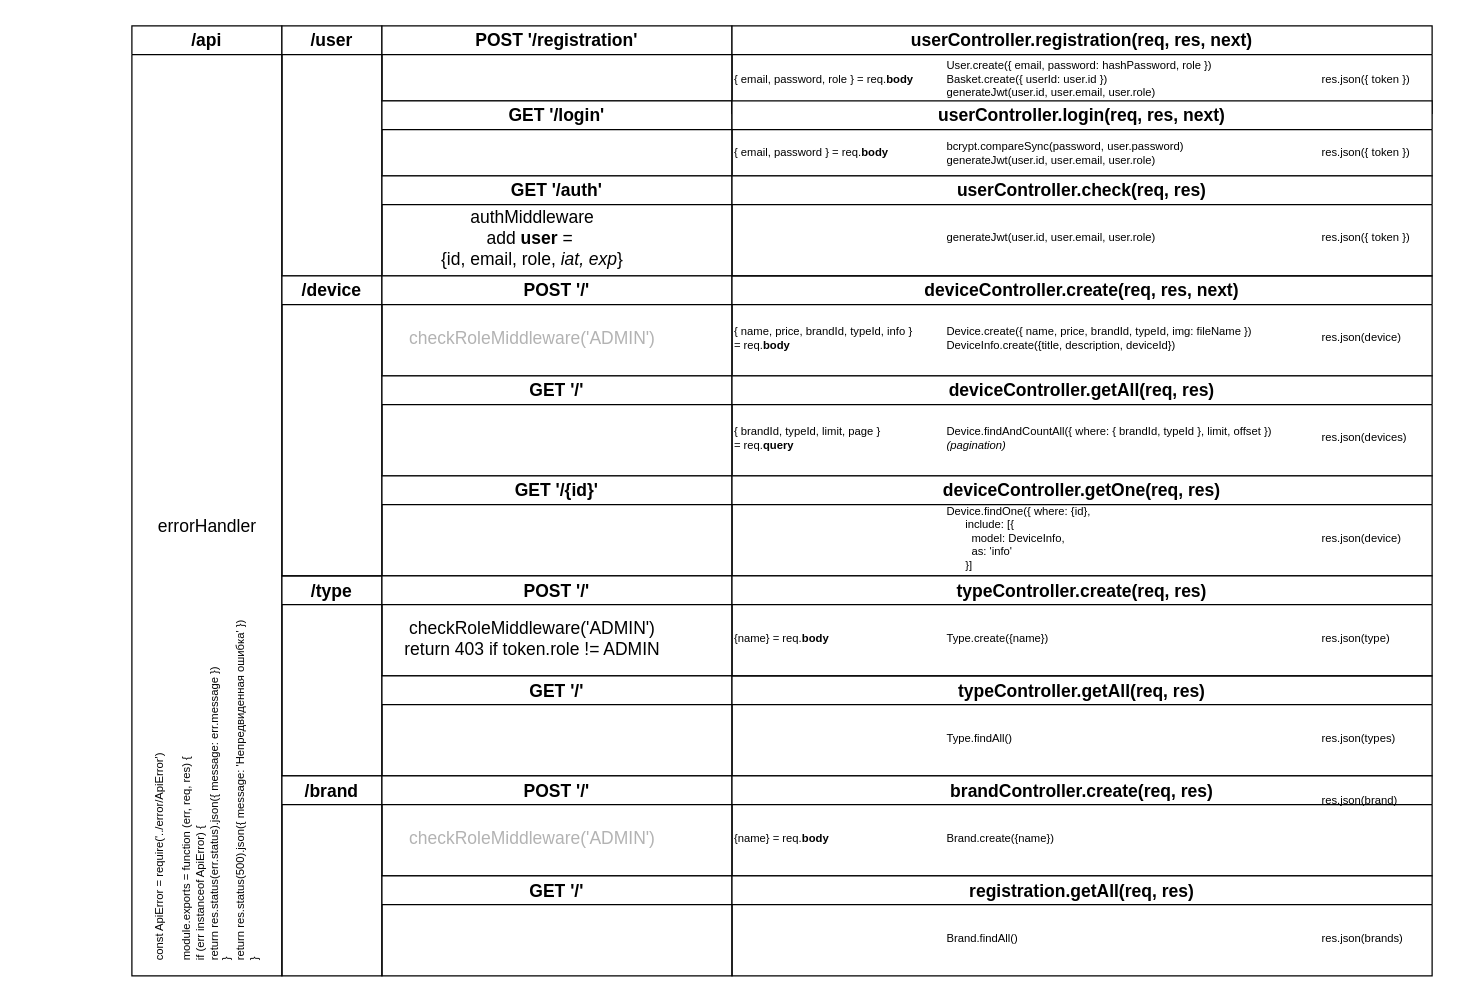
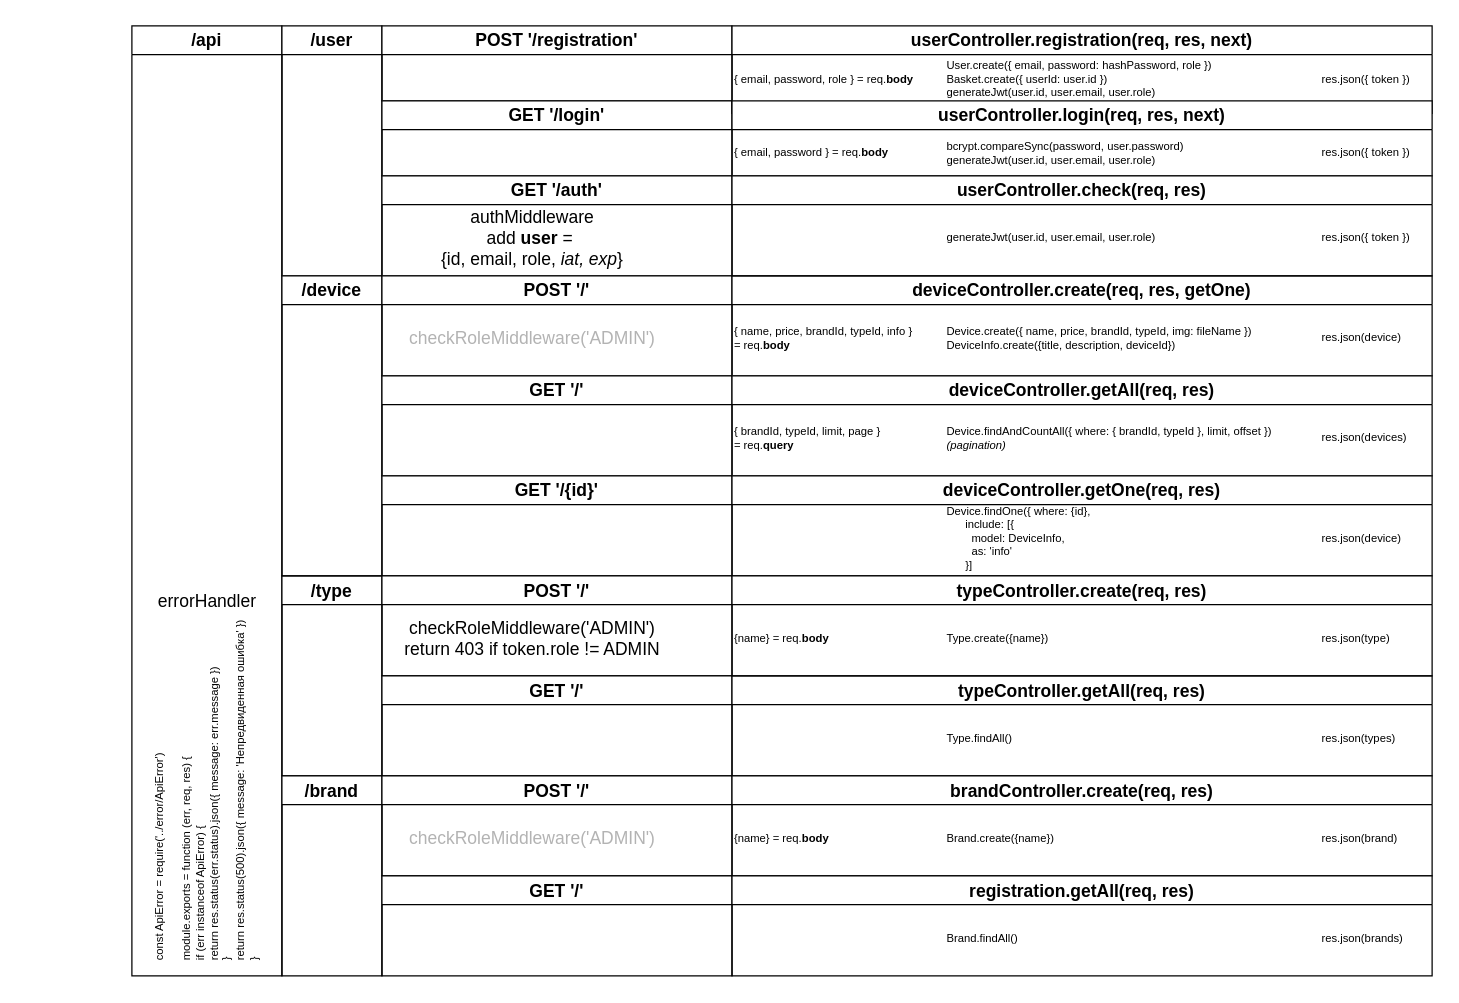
node "deviceController.create(req, res, next)": label "deviceController.create(req, res, next)" -> "deviceController.create(req, res, getOne)"
node "errorHandler": moved (207, 526) -> (207, 601)
node "res.json(brand)": moved (1369, 801) -> (1369, 838)
